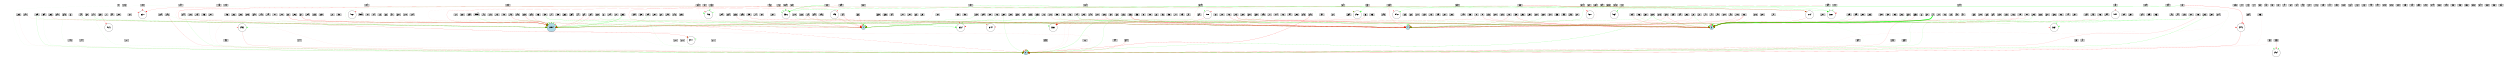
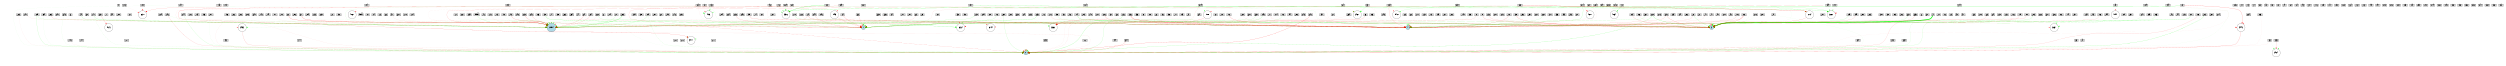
node "-115": removed
